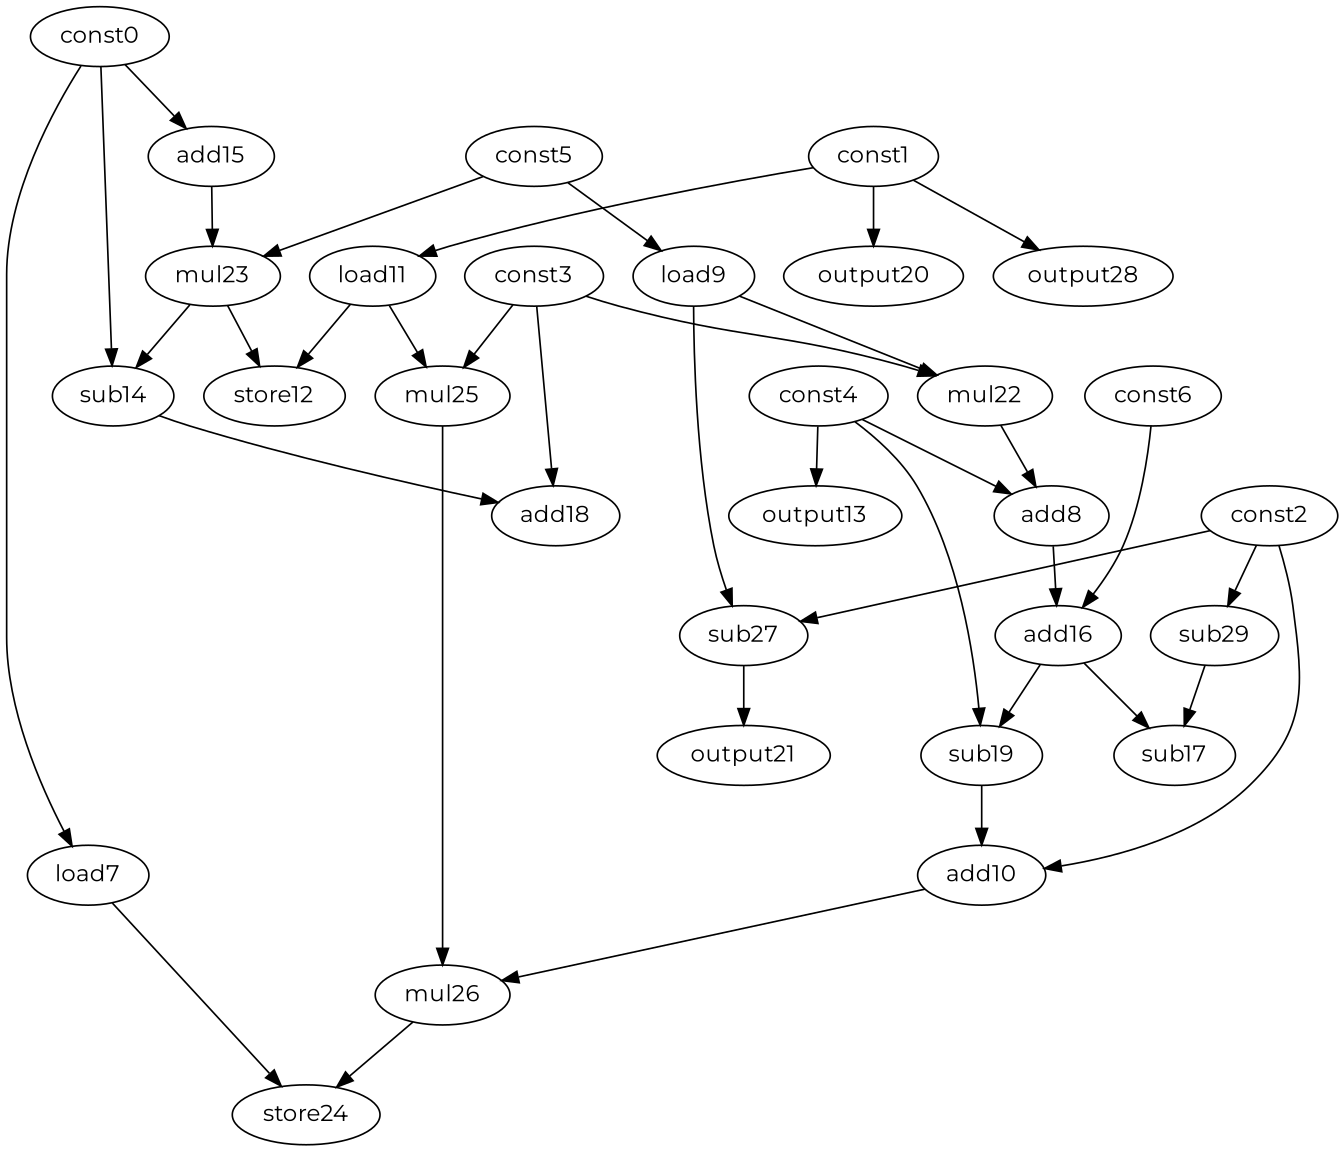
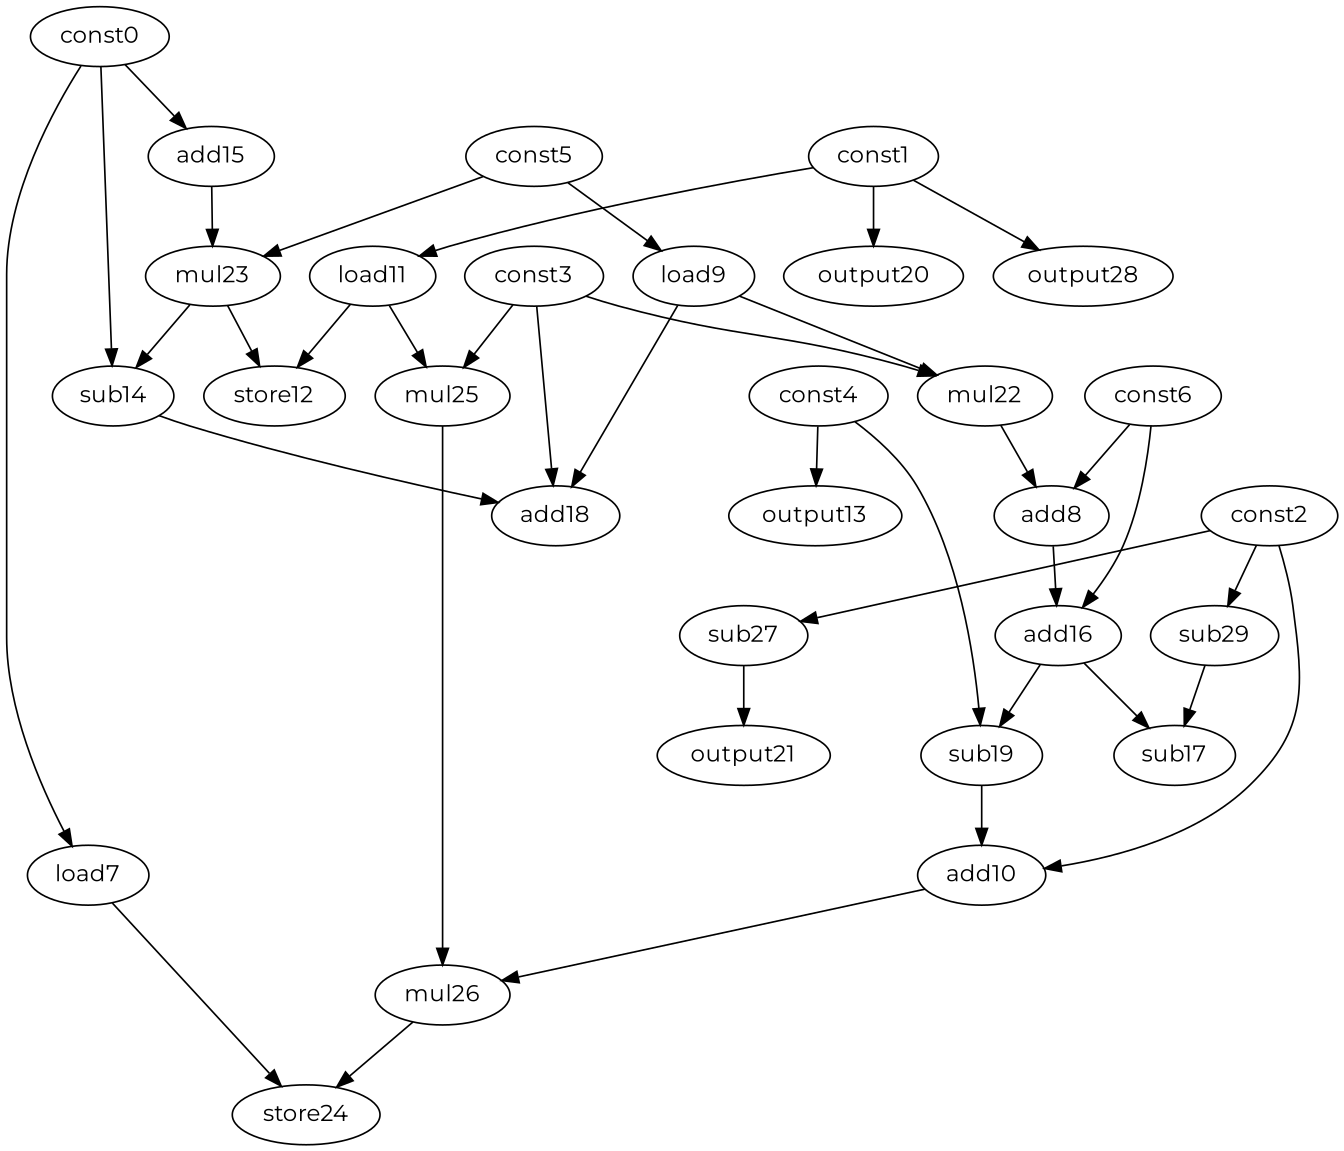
edge "load9" -> "sub27": now "load9" -> "add18"
edge "const4" -> "add8": now "const6" -> "add8"
